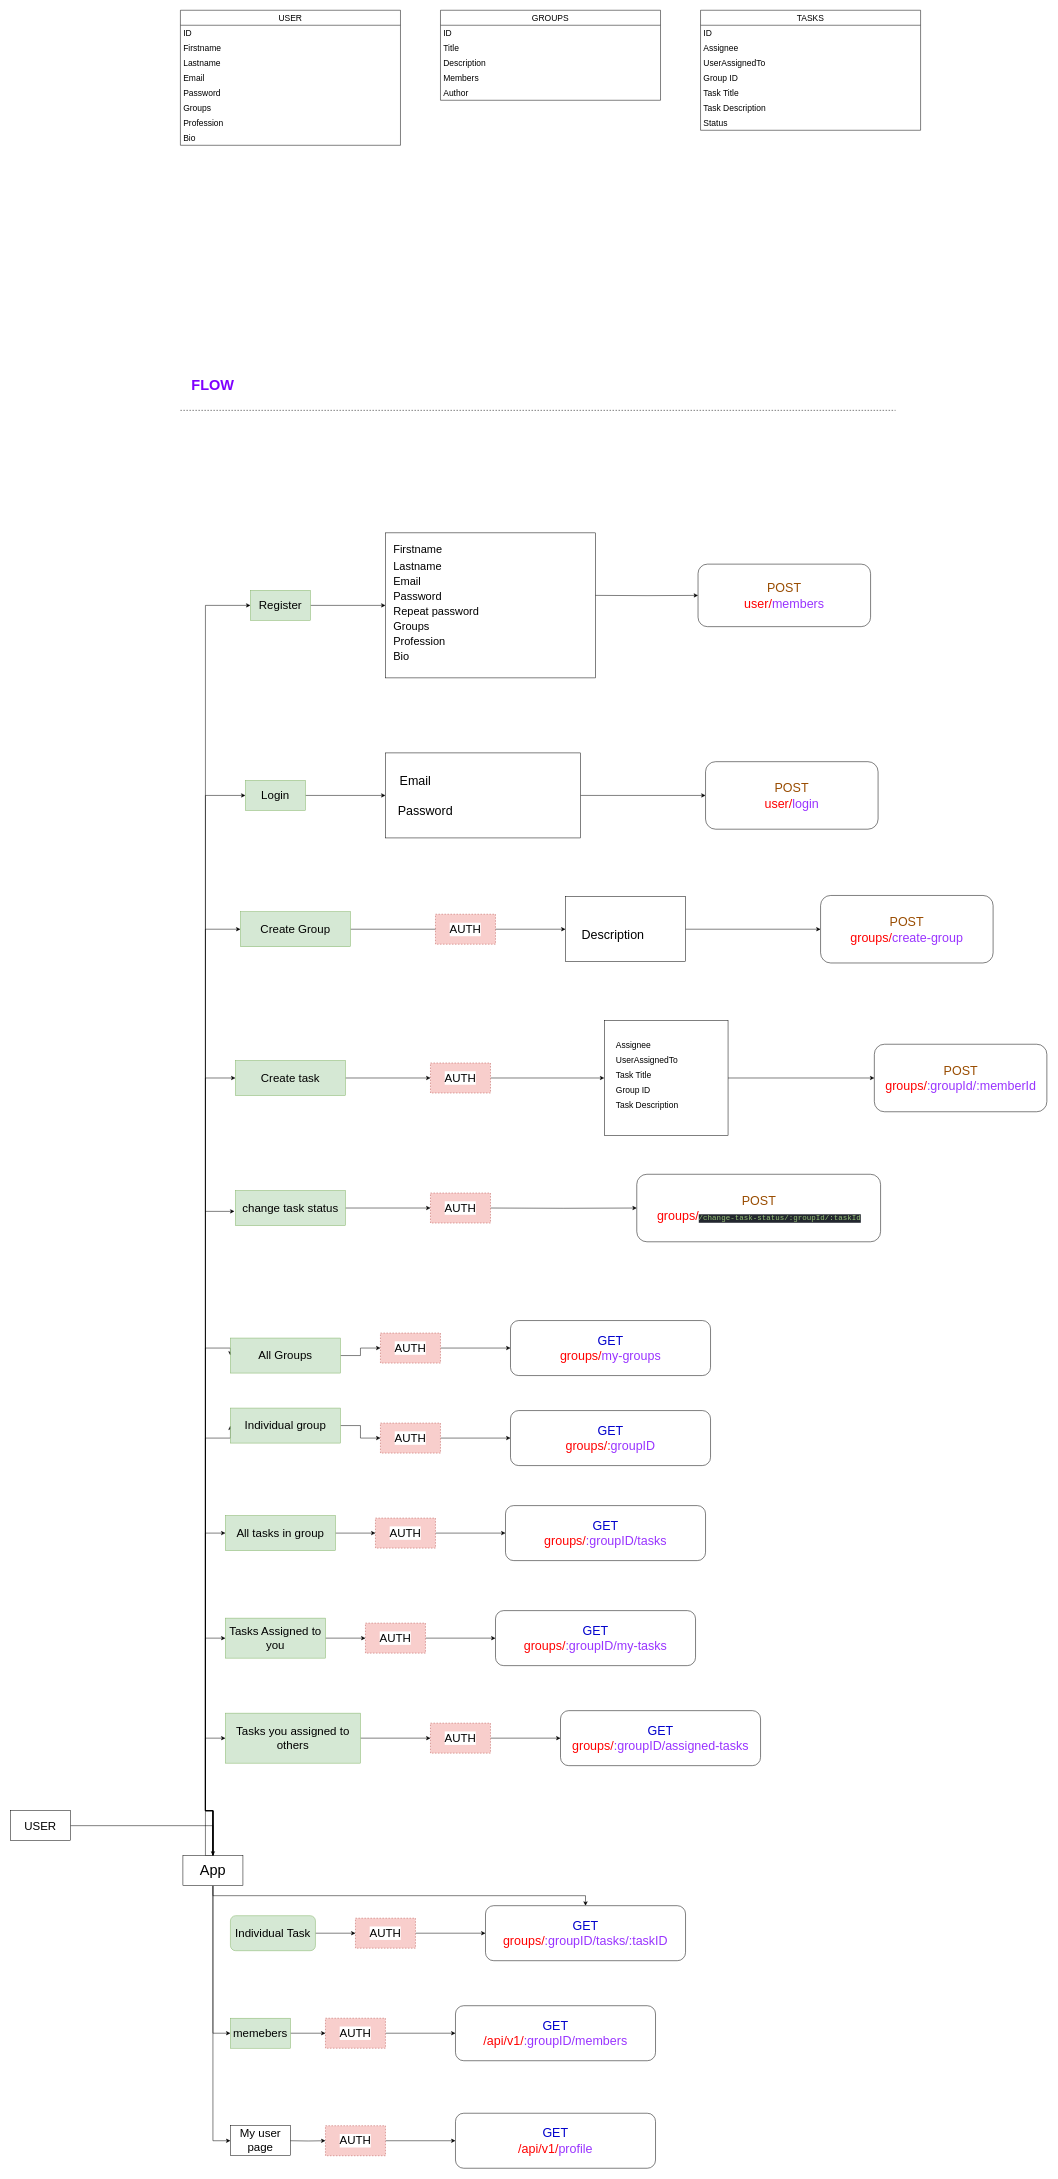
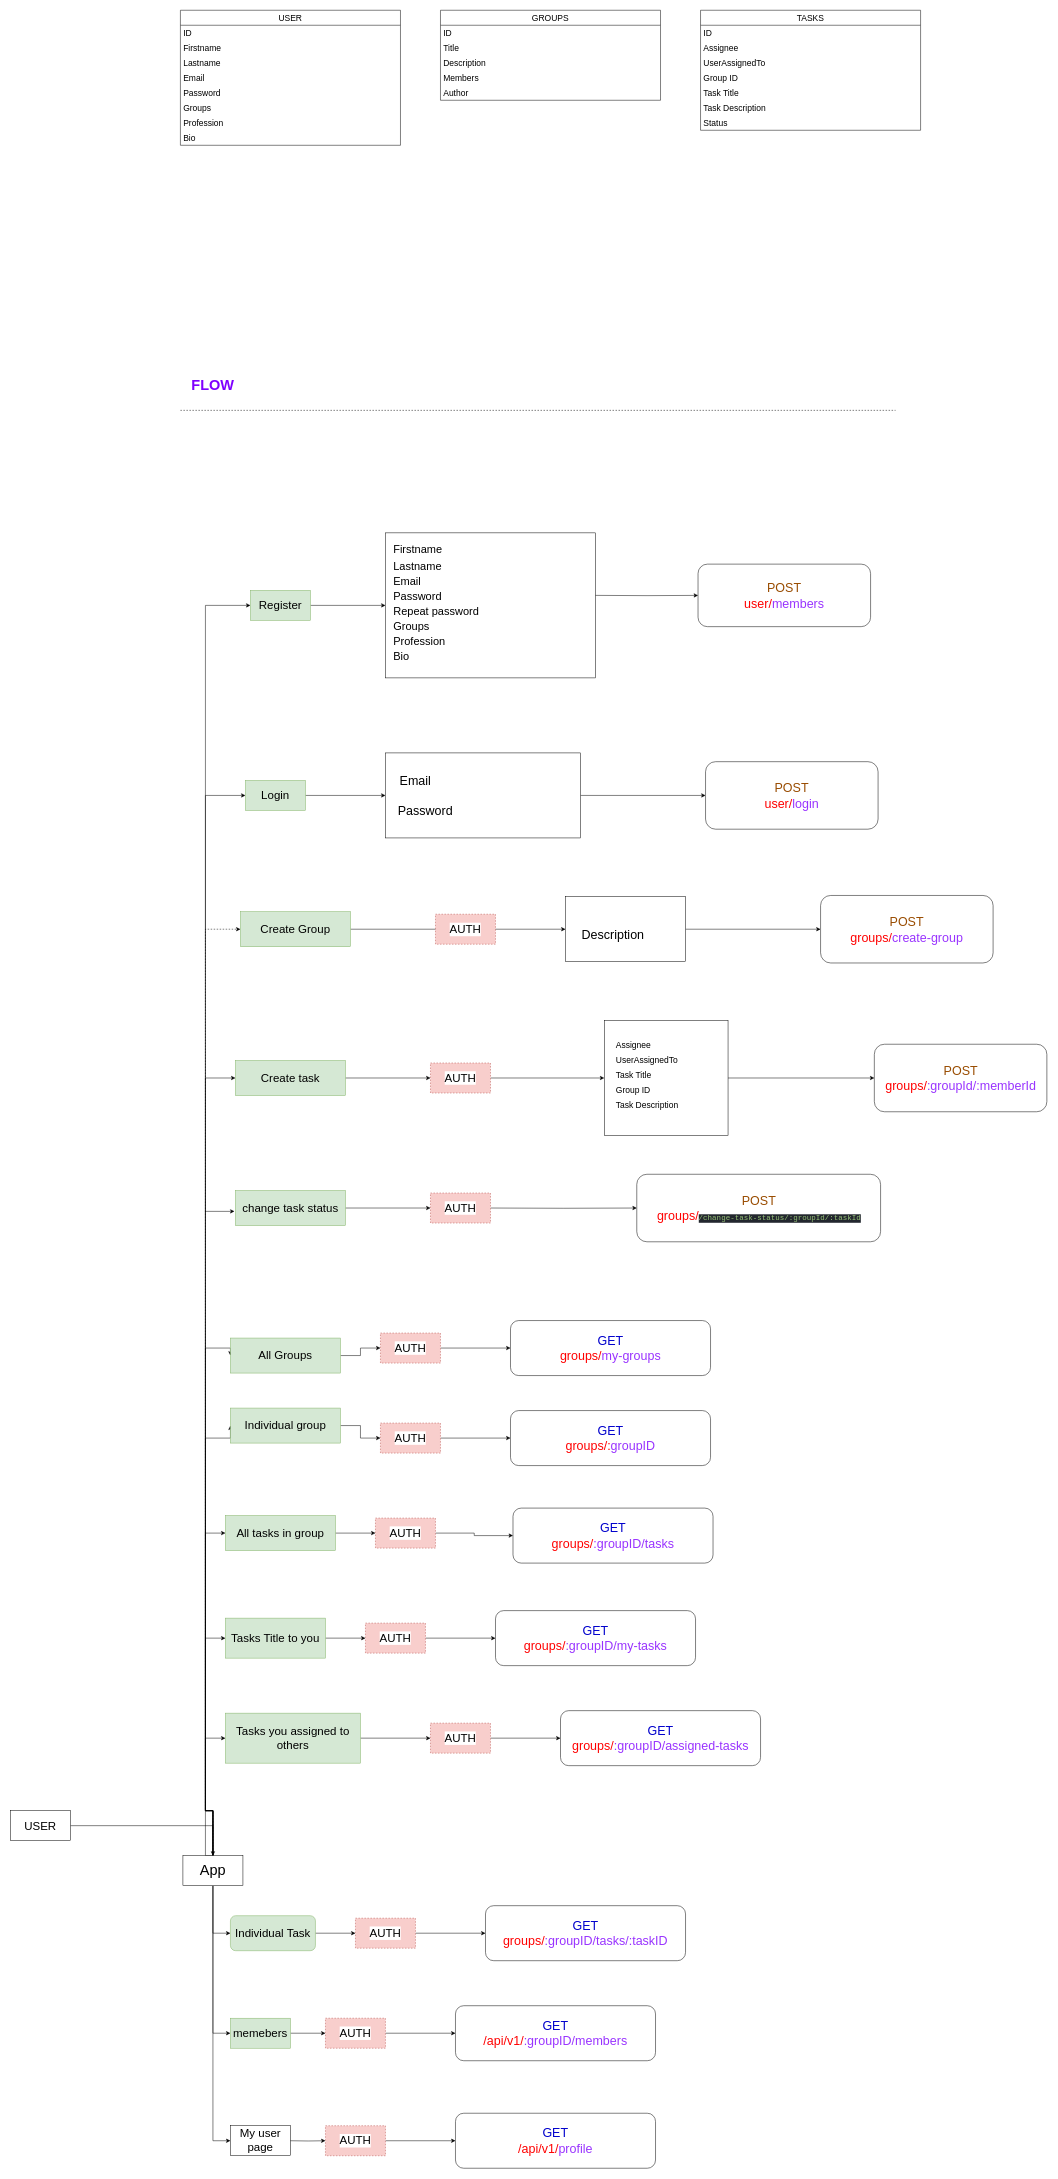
edge "App" -> "Create Group": style solid -> dashed
node "GET groups/:groupID/tasks": moved (605, 1533) -> (613, 1535)
node "Tasks Assigned to you": label "Tasks Assigned to you" -> "Tasks Title to you"
edge "App" -> "GET groups/:groupID/tasks/:taskID": now "App" -> "Individual Task"
